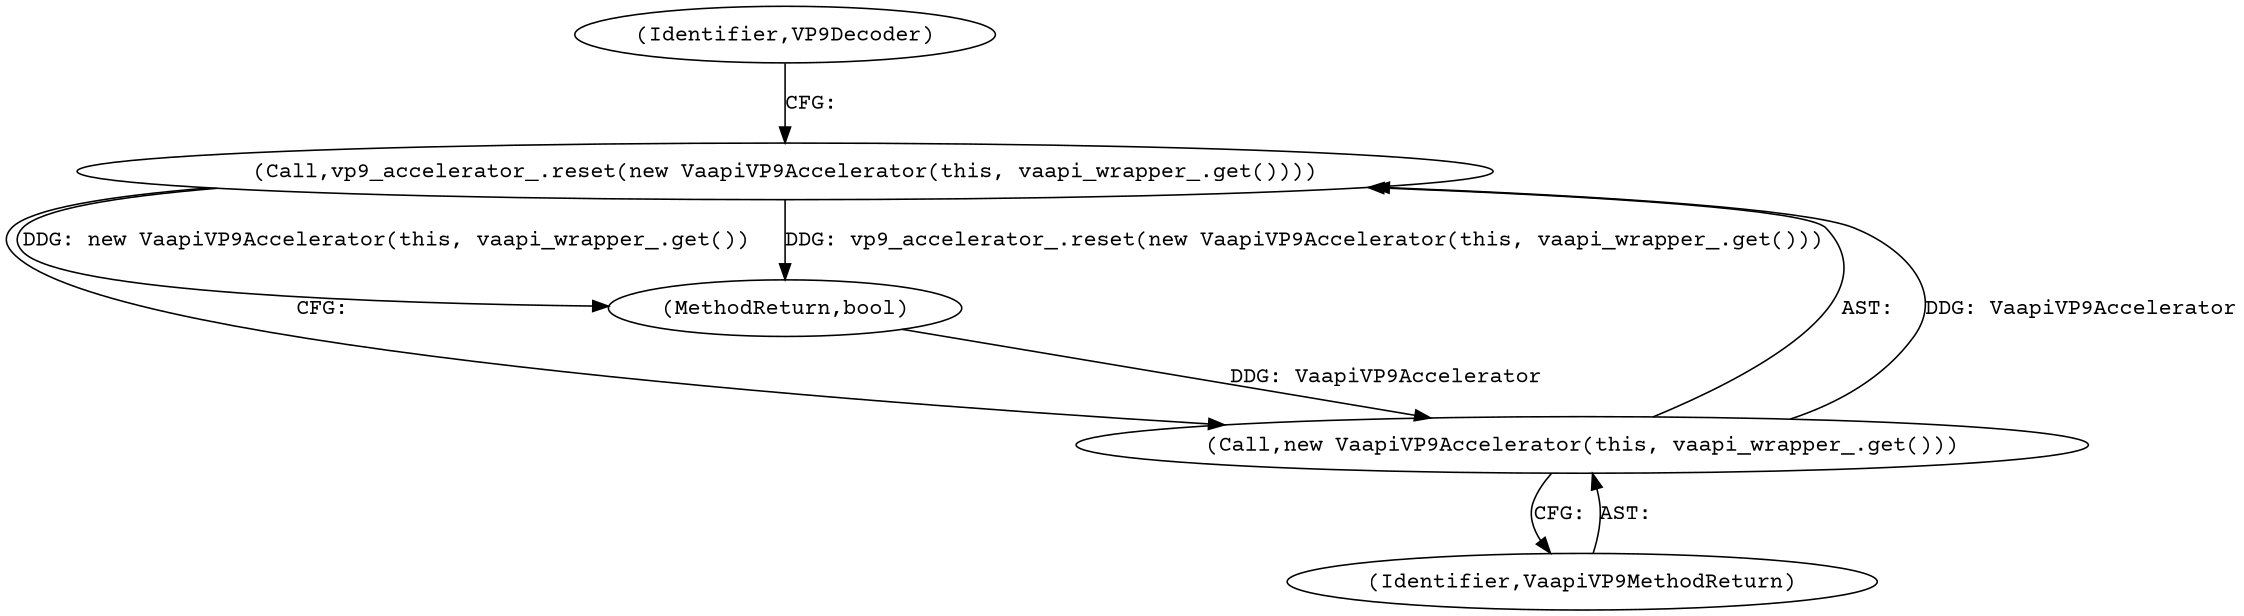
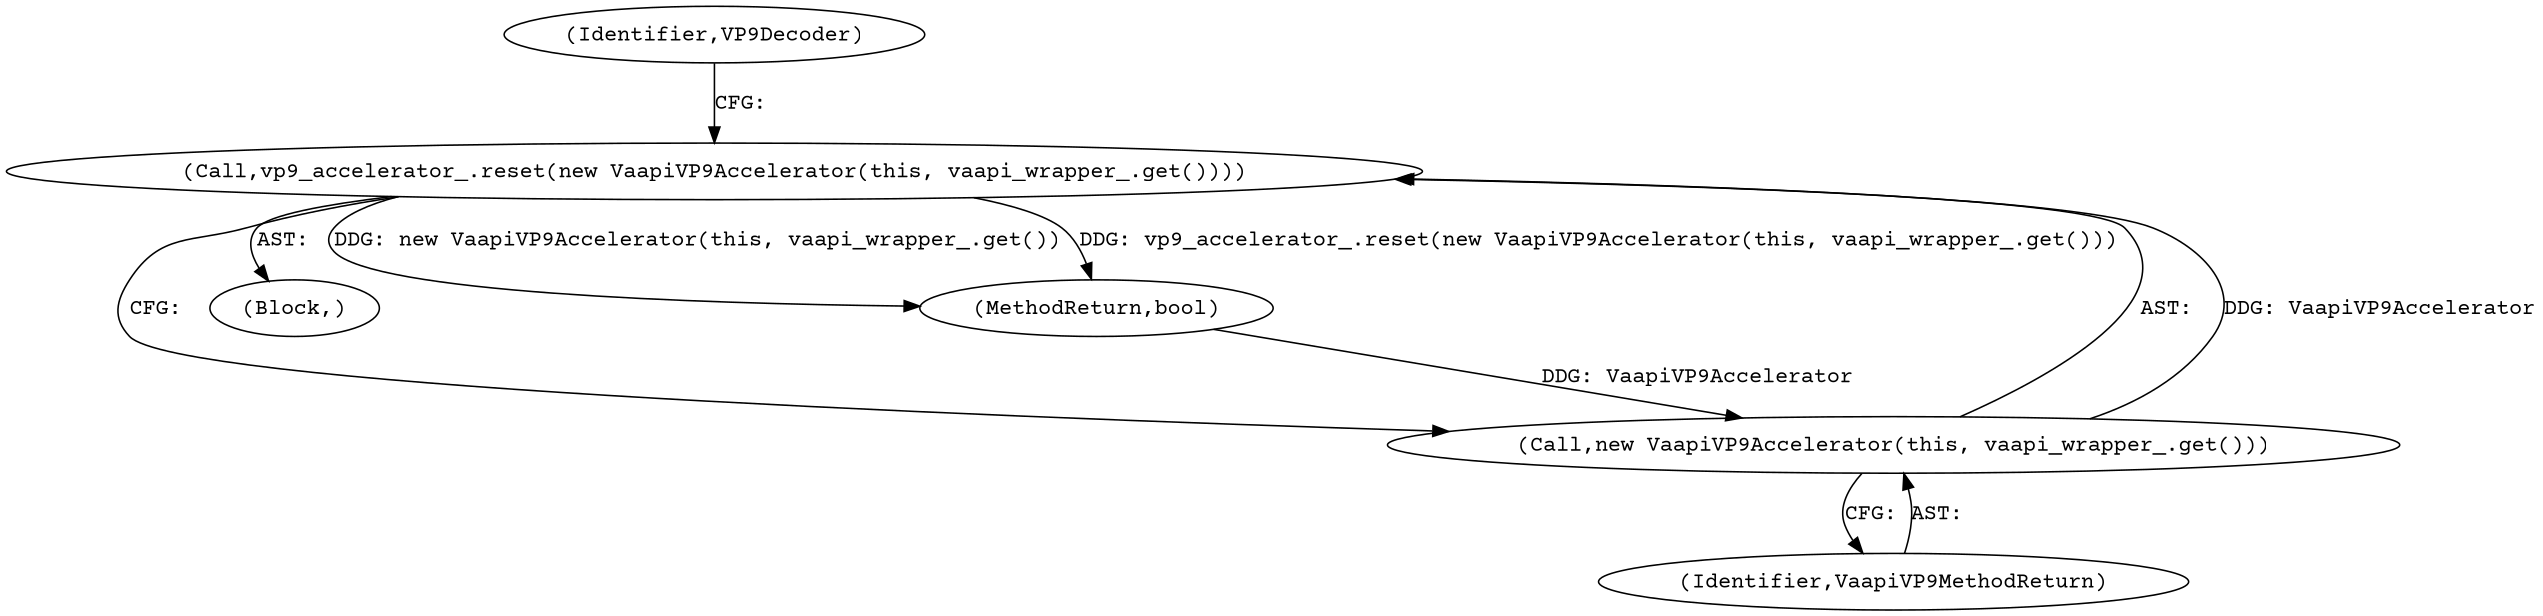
node "(Block,)": added
